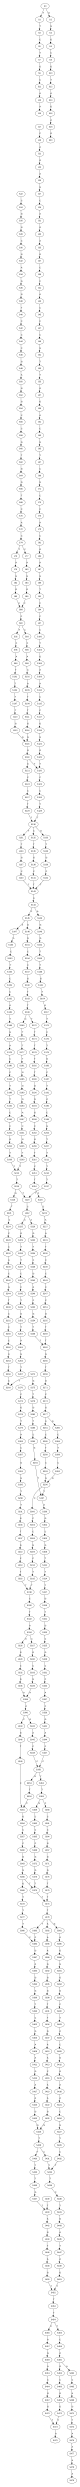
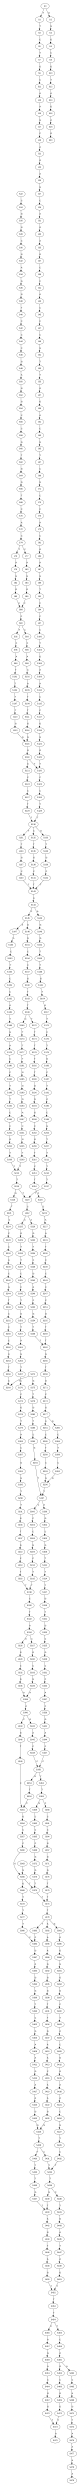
edge "S15" -> "S17": added, label "G"
edge "S267" -> "S270": added, label "C"
edge "S296" -> "S300": now "S297" -> "S300"
edge "S360" -> "S363": now "S360" -> "S366"
edge "S436" -> "S439": added, label "G"
